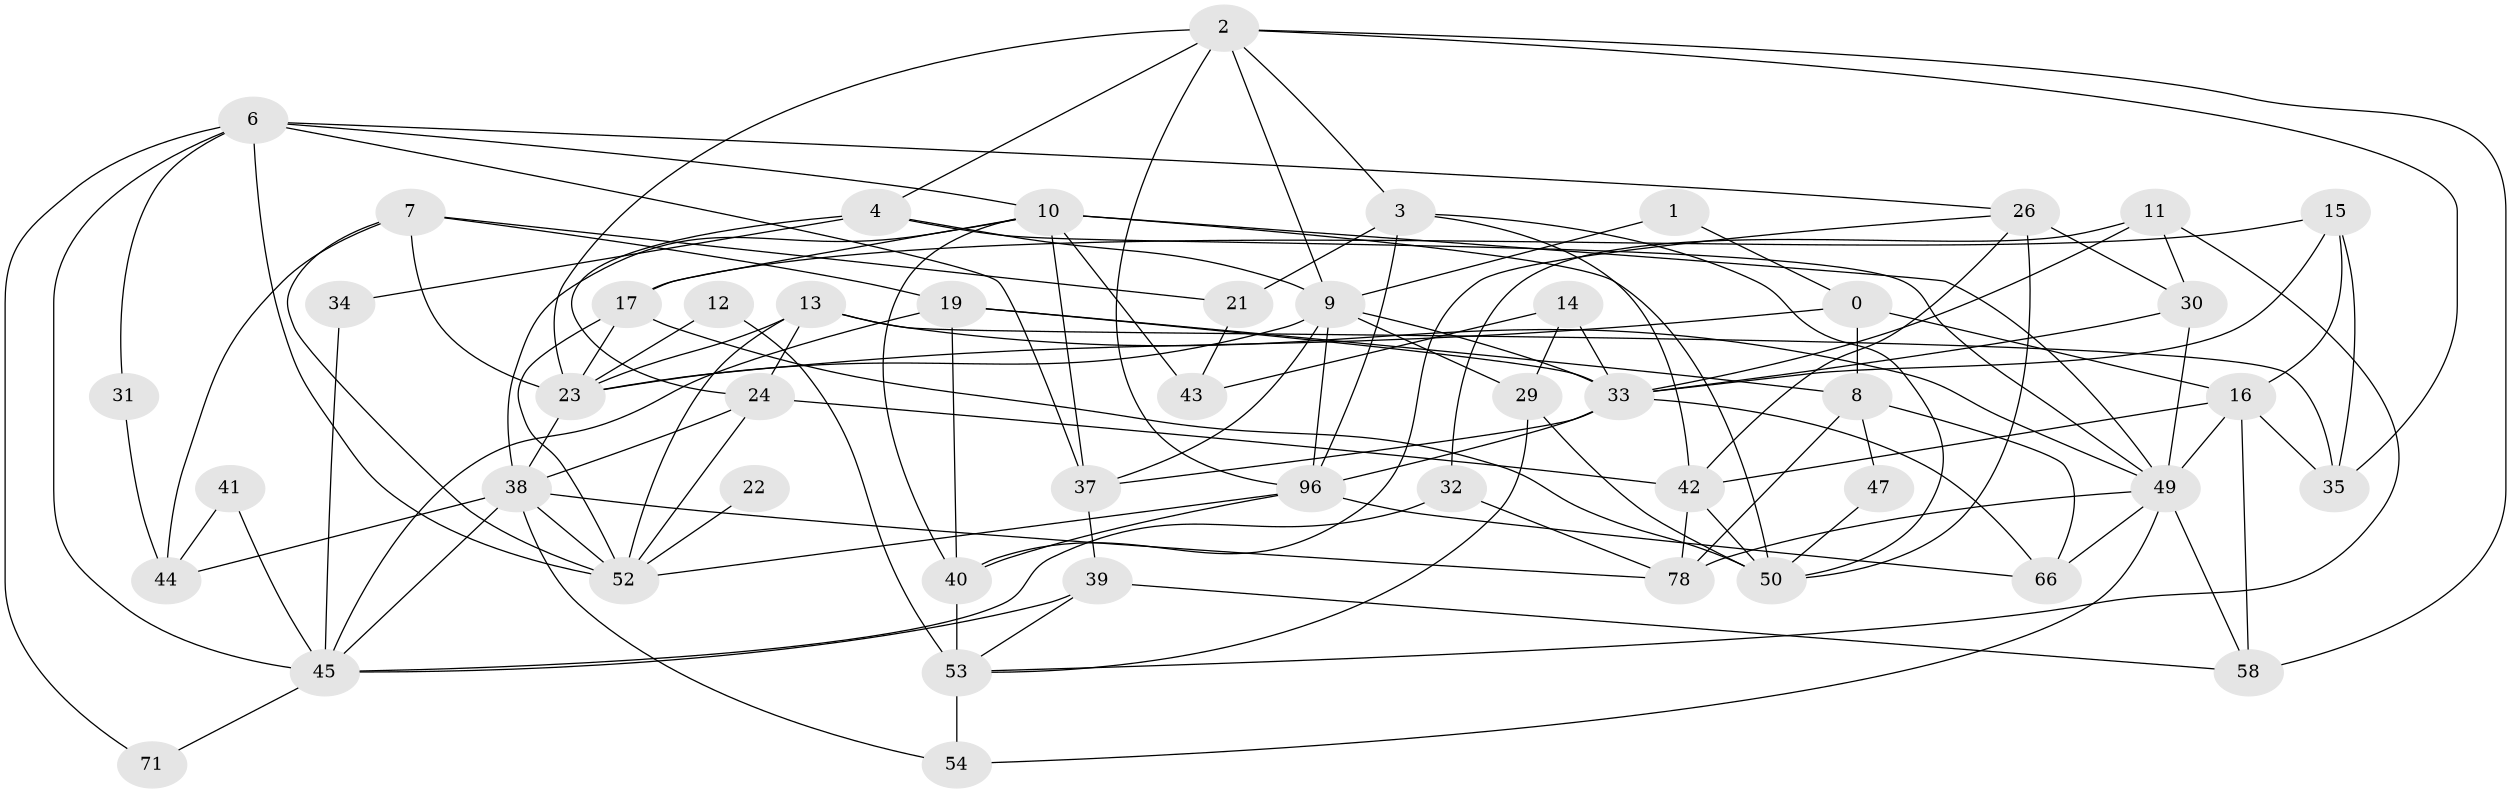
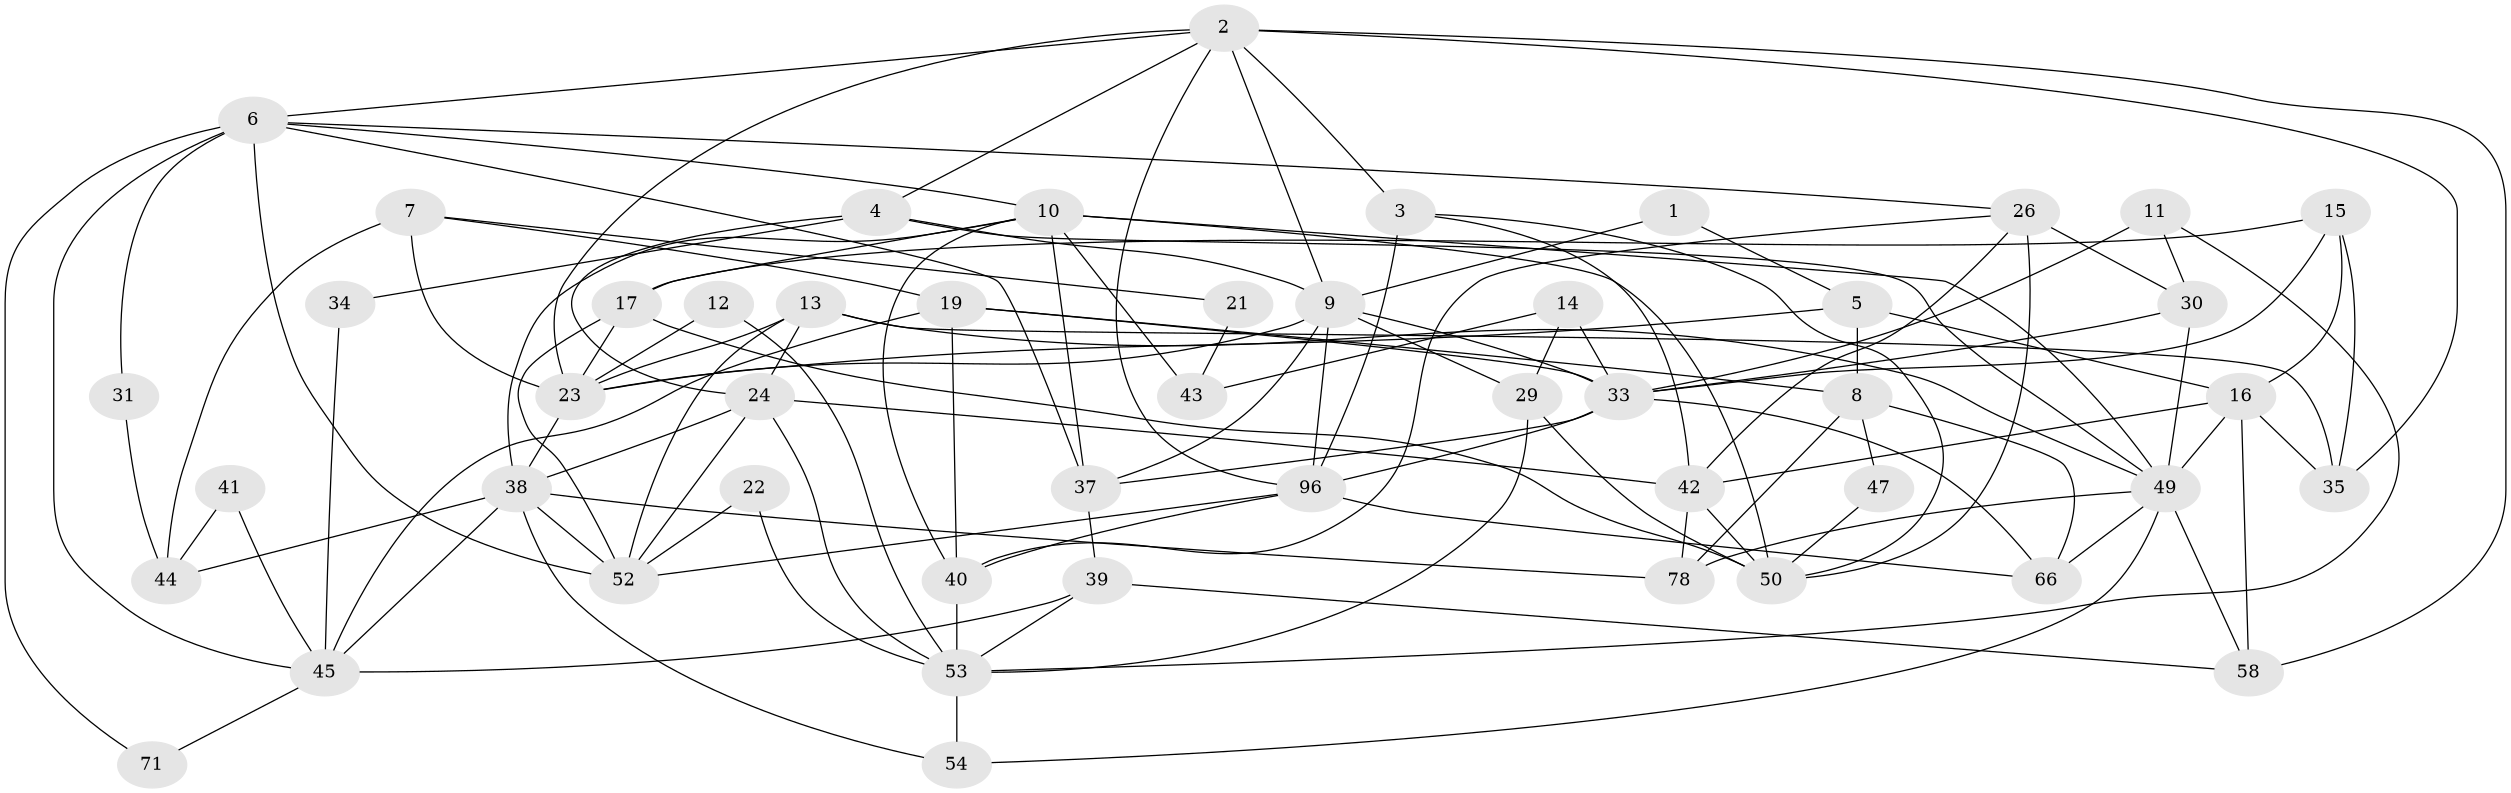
edge "2" -- "6": added
edge "3" -- "21": removed
node "0": label "0" -> "5"
edge "7" -- "52": removed
node "32": removed
edge "24" -- "53": added
edge "22" -- "53": added
